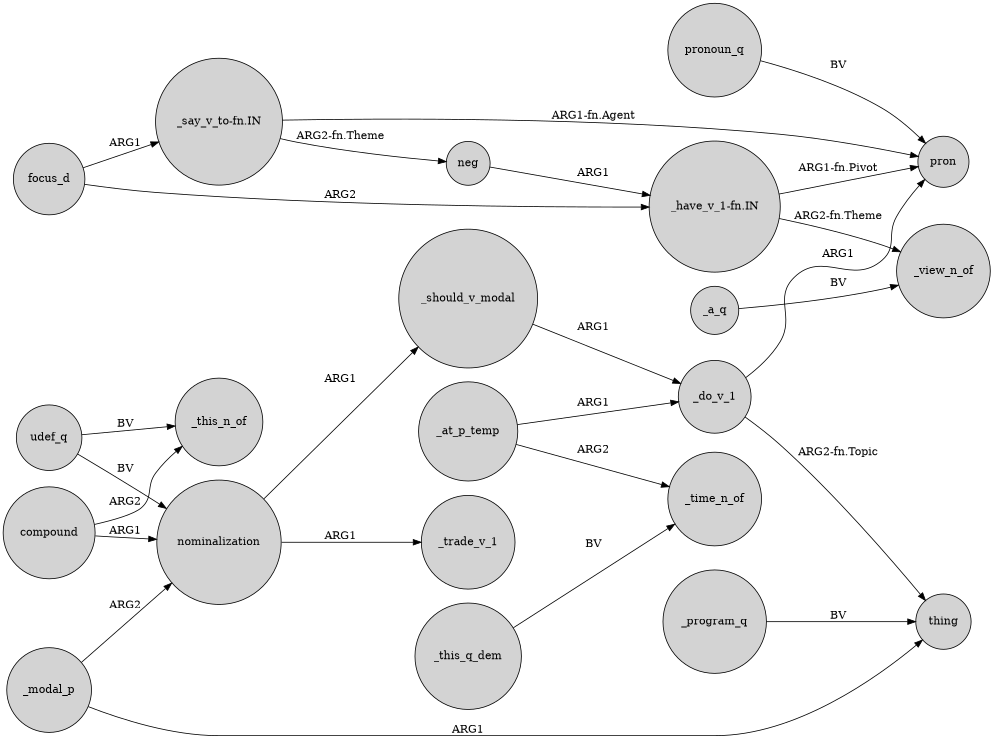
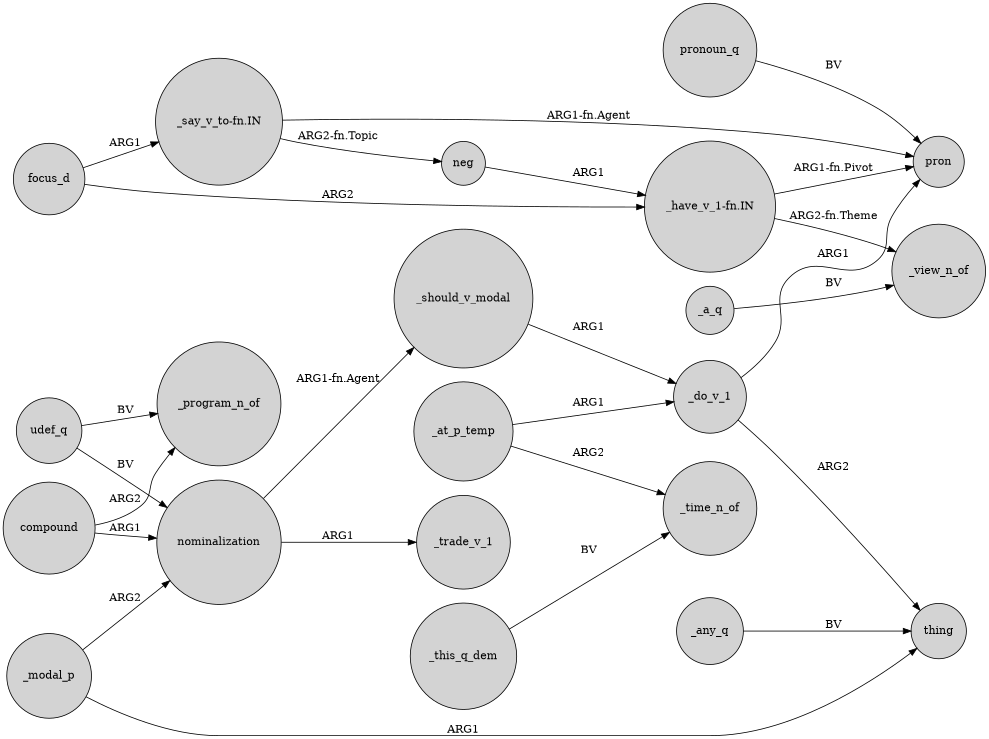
edge "_say_v_to-fn.IN" -> "neg": label "ARG2-fn.Theme" -> "ARG2-fn.Topic"
edge "nominalization" -> "_should_v_modal": label "ARG1" -> "ARG1-fn.Agent"
node "_this_n_of": label "_this_n_of" -> "_program_n_of"
edge "_do_v_1" -> "thing": label "ARG2-fn.Topic" -> "ARG2"
node "_program_q": label "_program_q" -> "_any_q"
